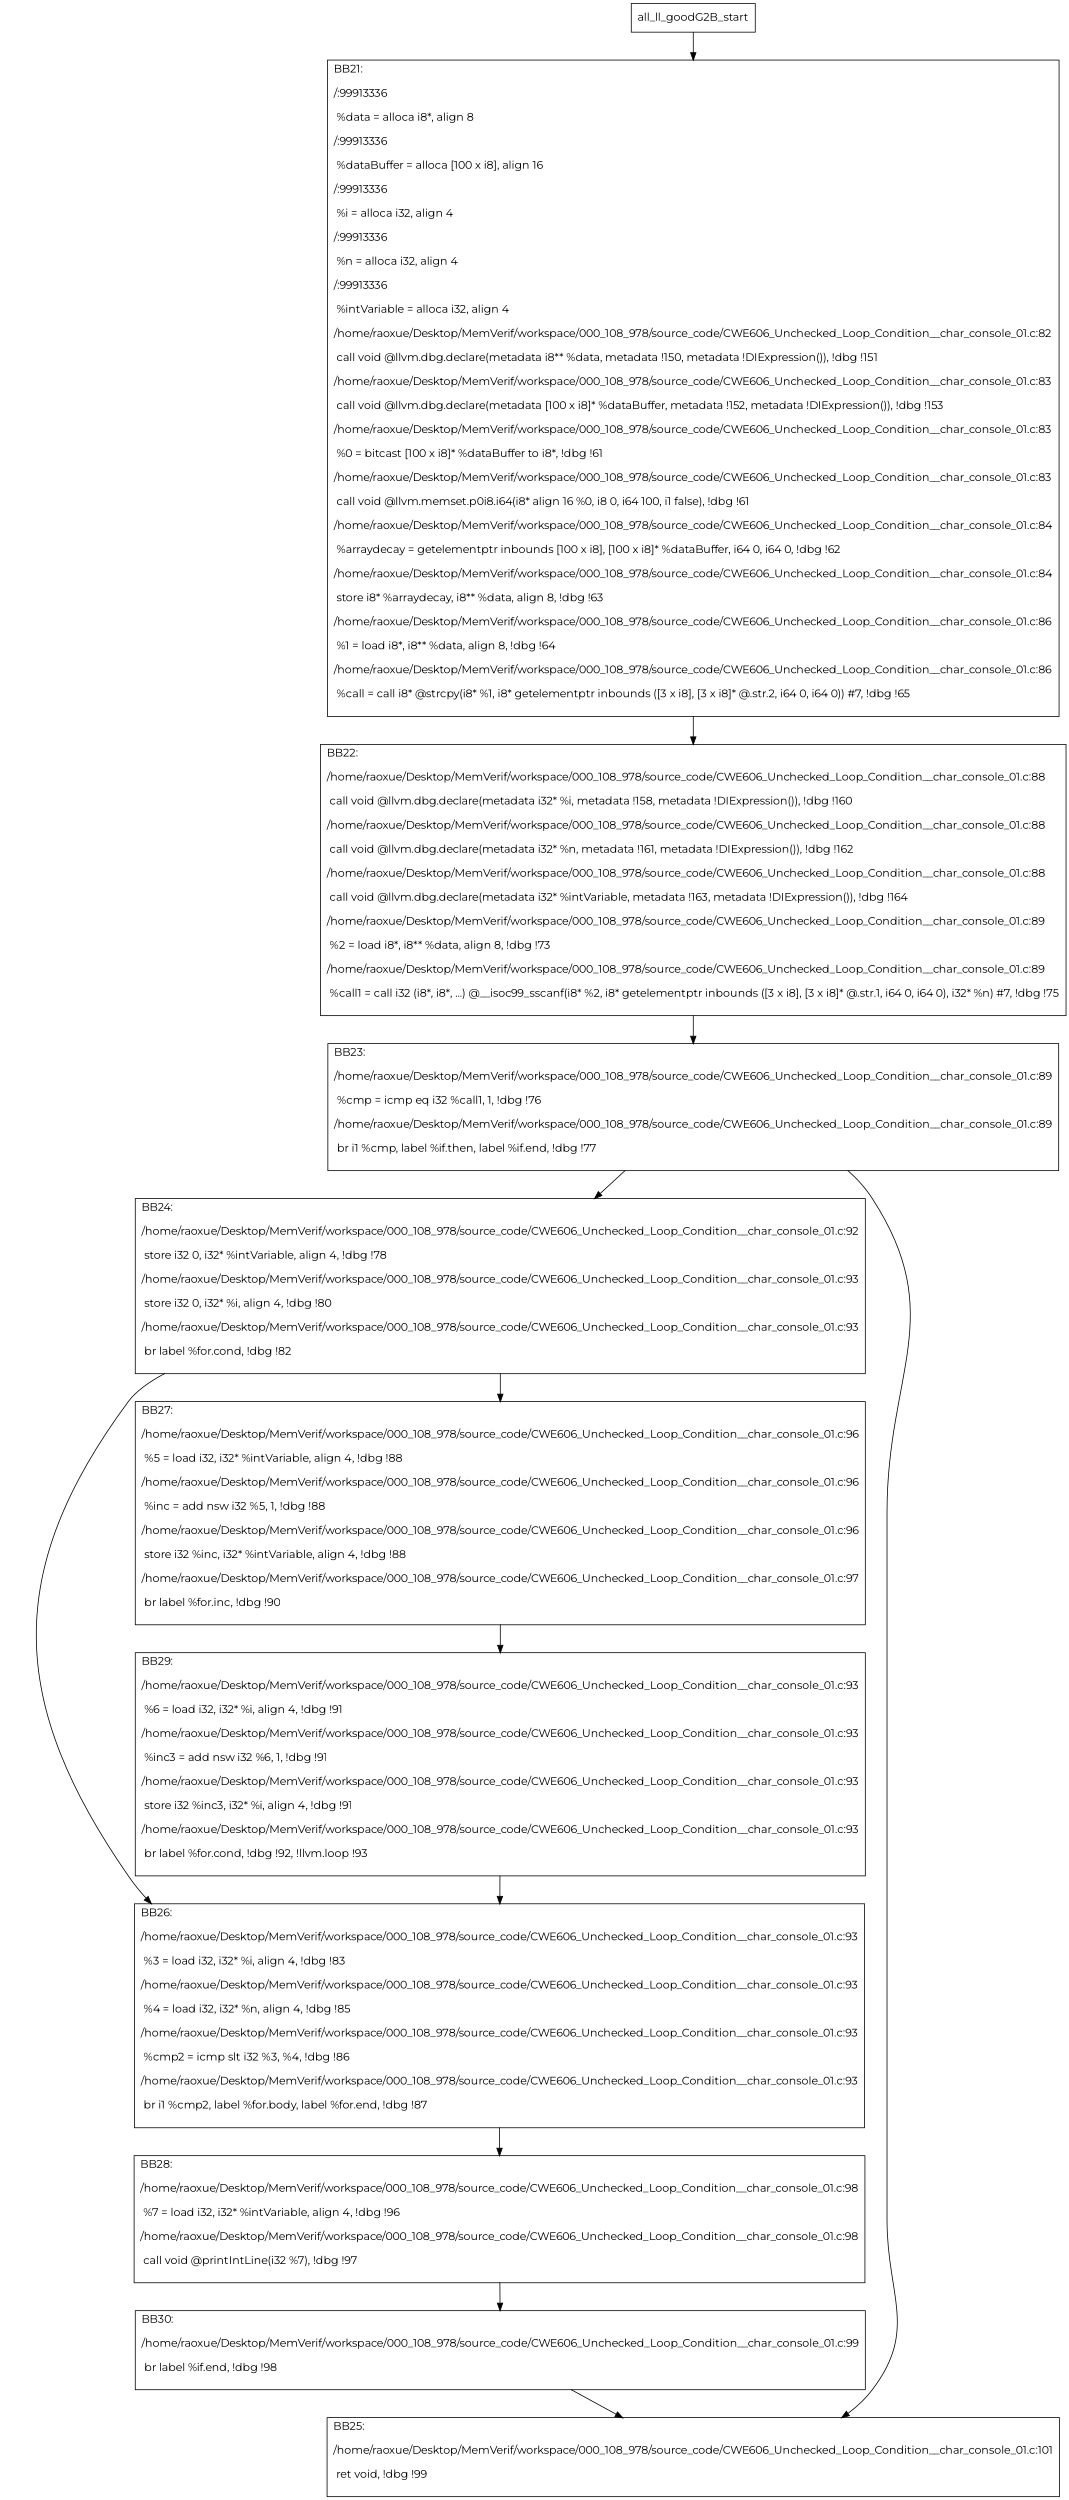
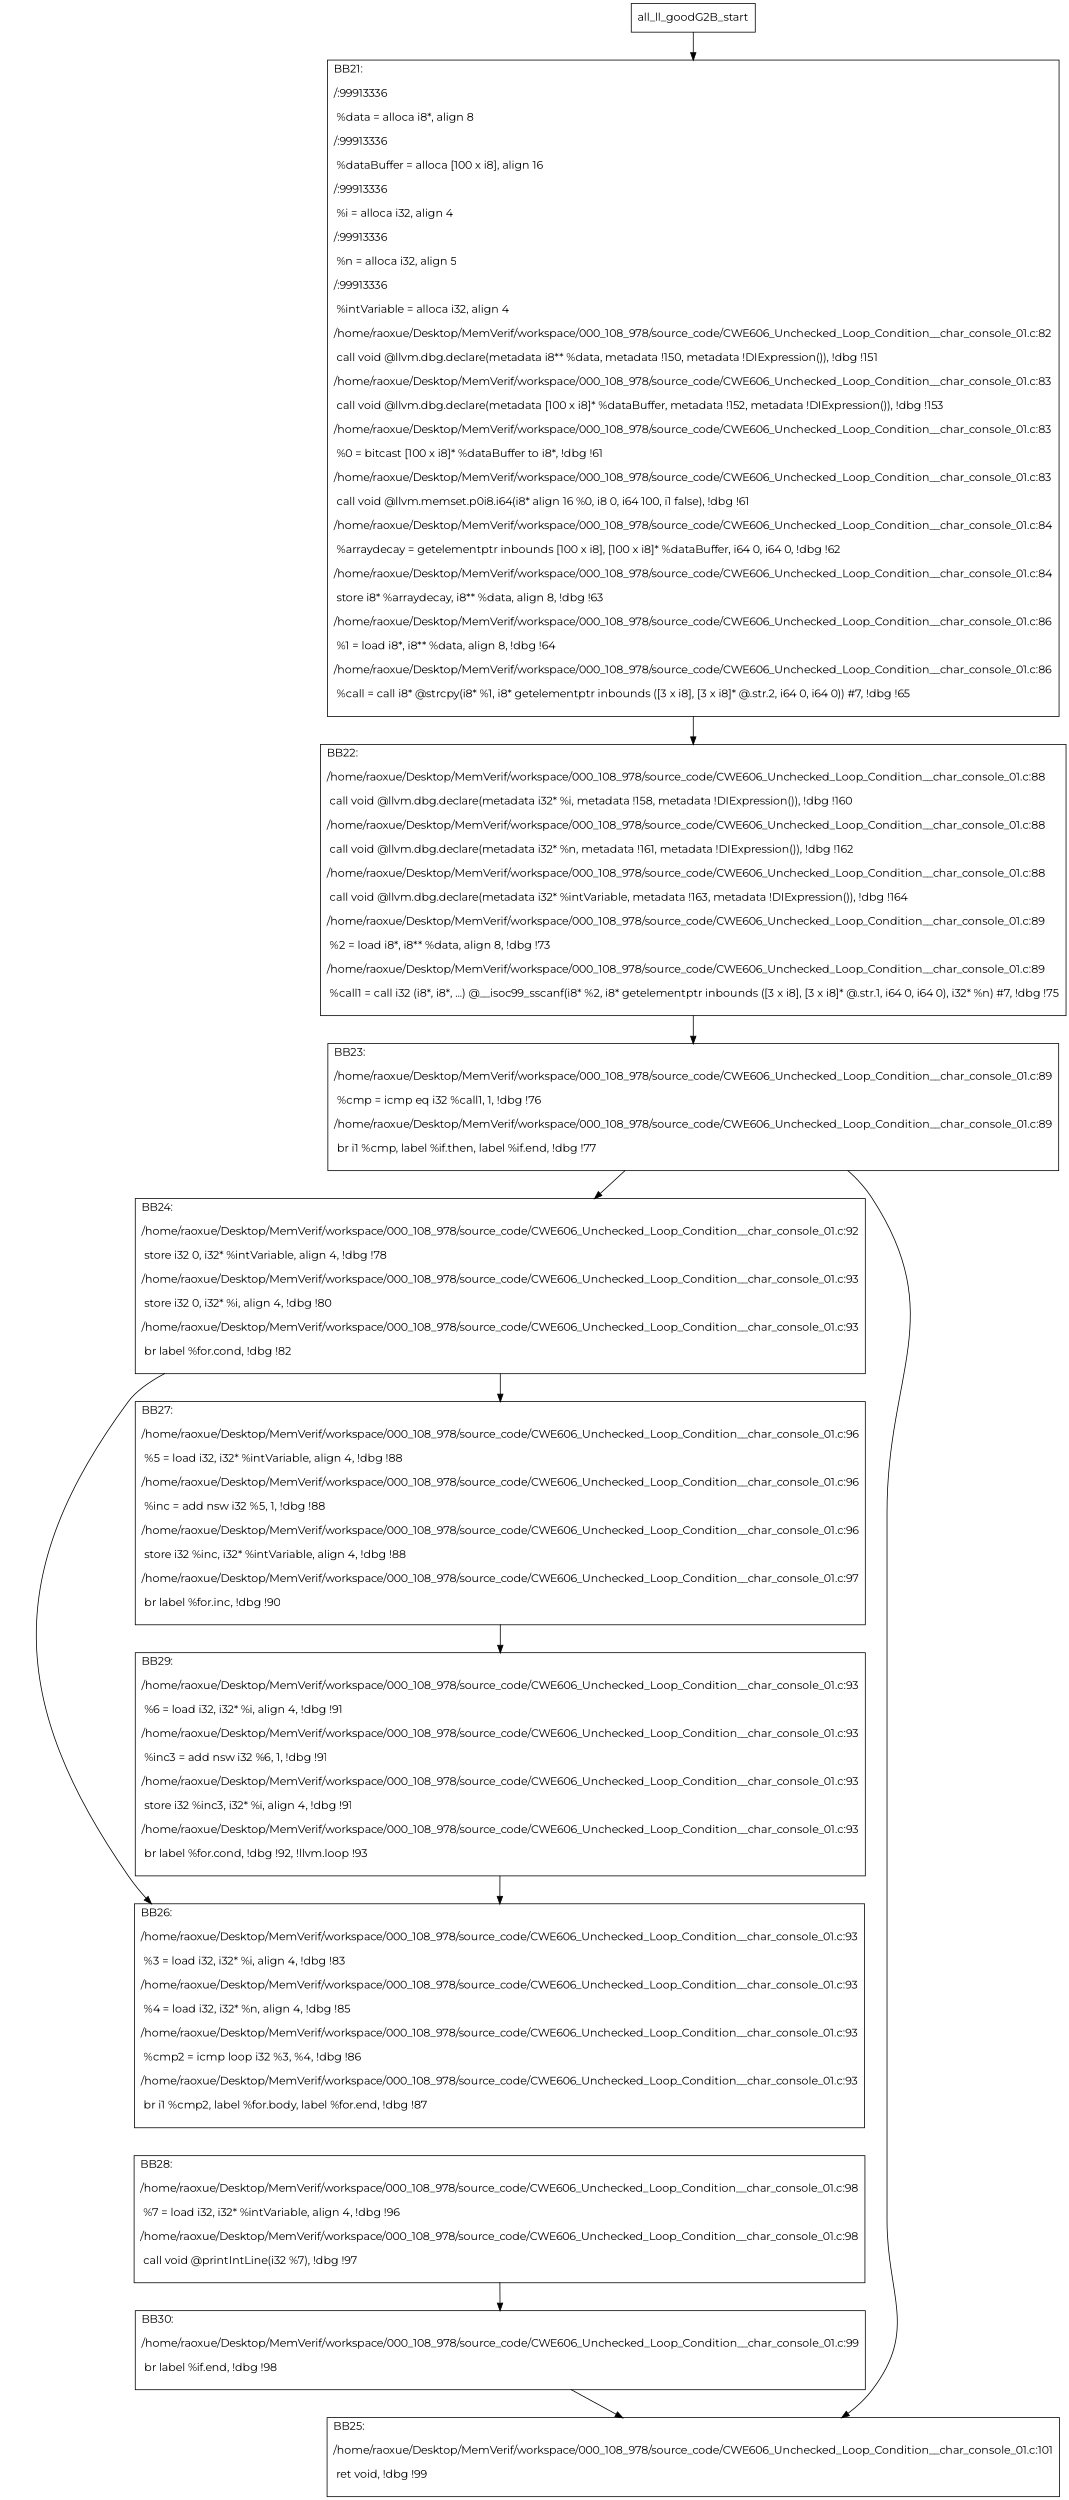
node "BB21:": text "%n = alloca i32, align 4" -> "%n = alloca i32, align 5"
node "BB26:": text "%cmp2 = icmp slt i32 %3, %4, !dbg !86" -> "%cmp2 = icmp loop i32 %3, %4, !dbg !86"
edge "BB26:" -> "BB28:": removed
